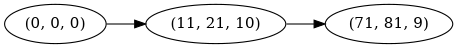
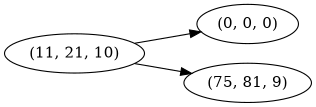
edge "(0, 0, 0)" -> "(11, 21, 10)": reversed
node "(71, 81, 9)": label "(71, 81, 9)" -> "(75, 81, 9)"
